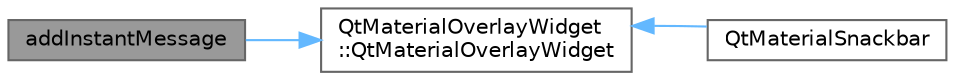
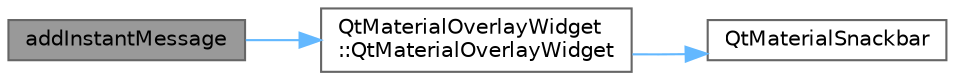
edge "QtMaterialSnackbar" -> "QtMaterialOverlayWidget ::QtMaterialOverlayWidget": reversed
